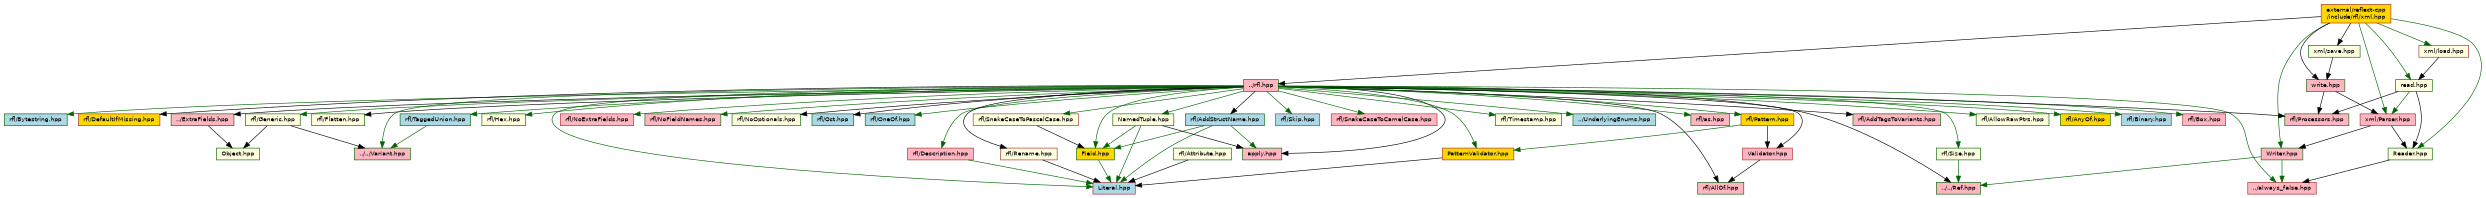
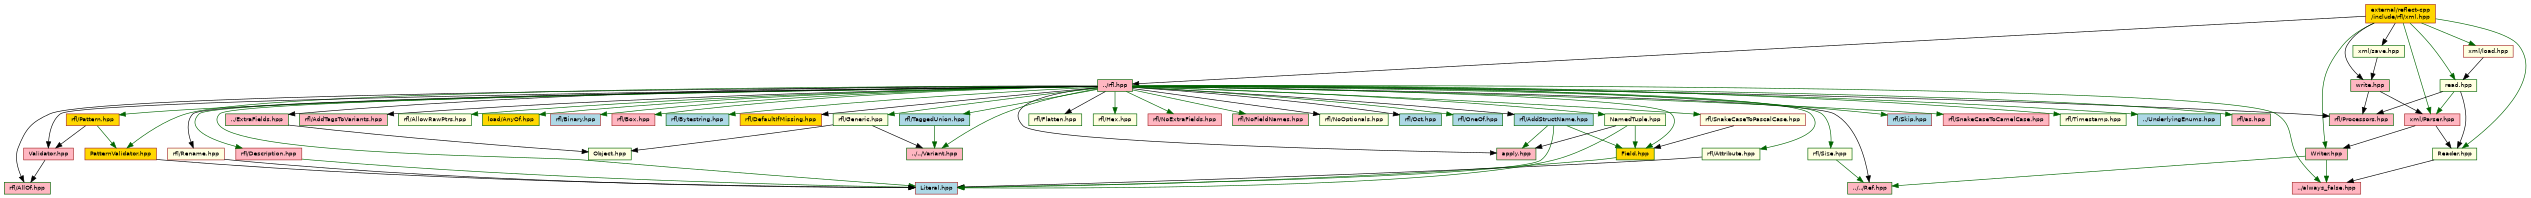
edge "../rfl.hpp" -> "rfl/Attribute.hpp": added
node "rfl/AnyOf.hpp": label "rfl/AnyOf.hpp" -> "load/AnyOf.hpp"
